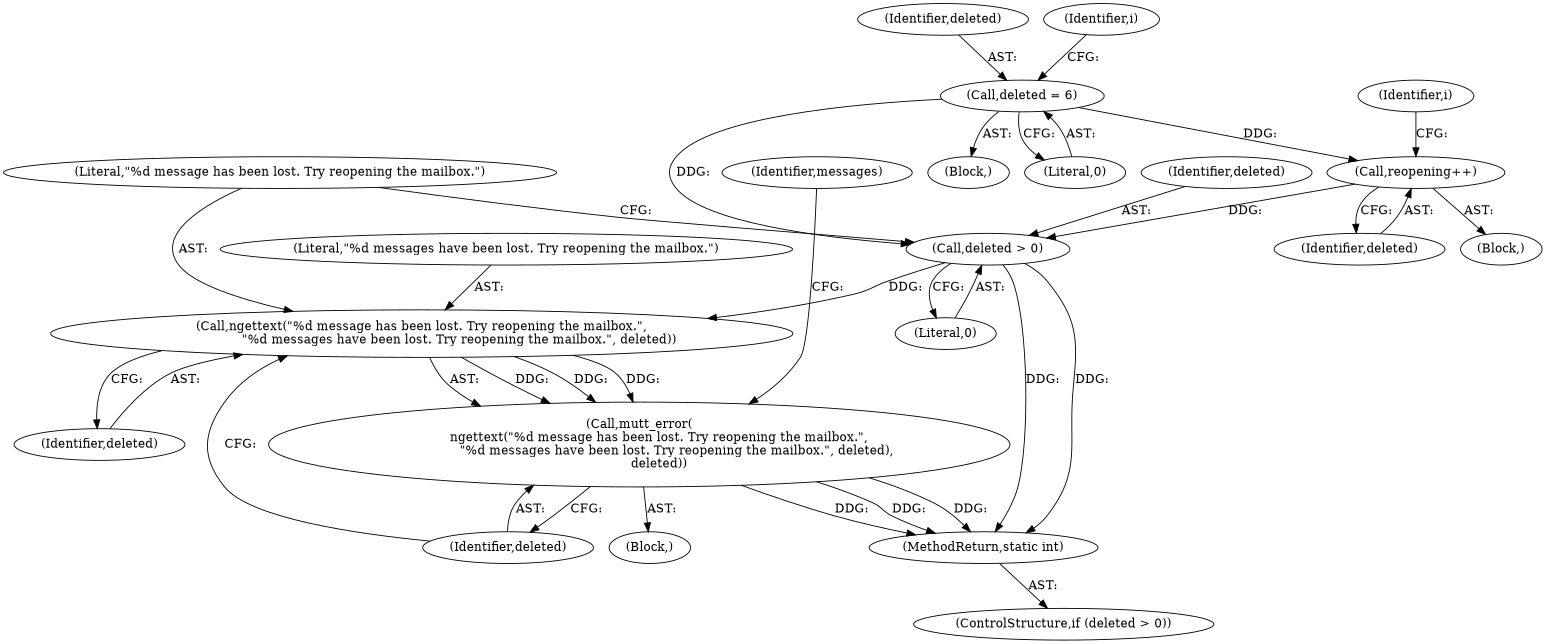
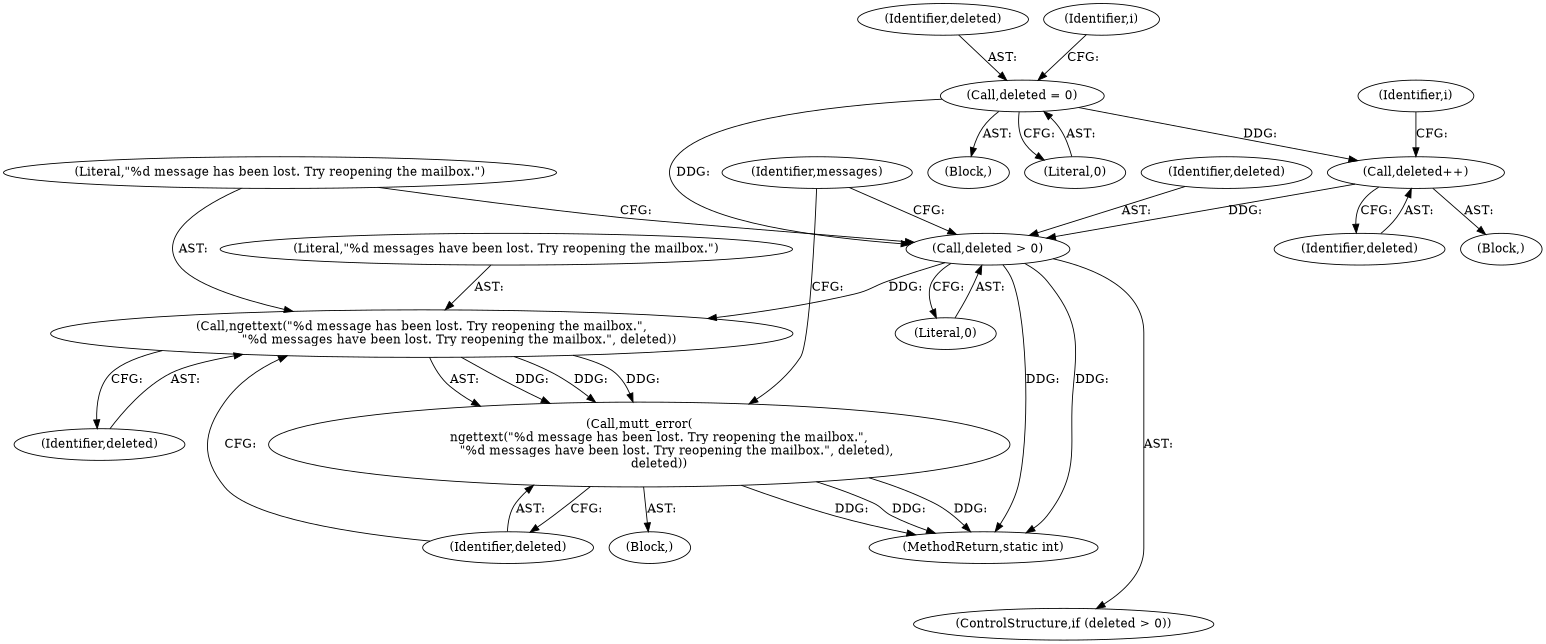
node "(Call,deleted = 6)": label "(Call,deleted = 6)" -> "(Call,deleted = 0)"
node "(Call,reopening++)": label "(Call,reopening++)" -> "(Call,deleted++)"
edge "(Identifier,messages)" -> "(Call,deleted > 0)": added, label "CFG:"
edge "(MethodReturn,static int)" -> "(ControlStructure,if (deleted > 0))": now "(Call,deleted > 0)" -> "(ControlStructure,if (deleted > 0))"
